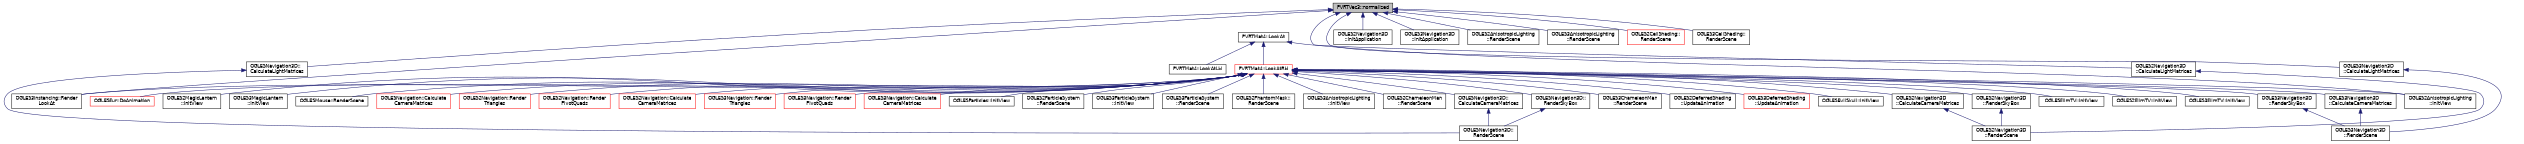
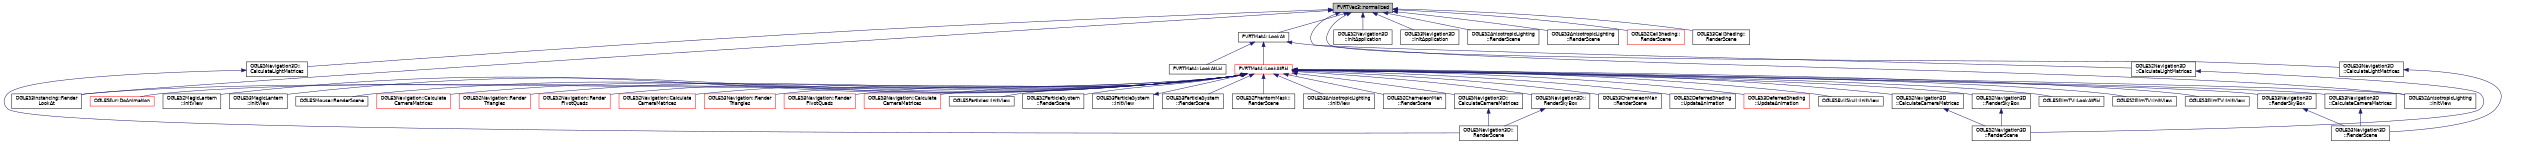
edge "PVRTMat4::LookAt" -> "PVRTVec3::normalized": added
edge "OGLES3ParticleSystem ::InitView" -> "PVRTMat4::LookAtRH": reversed
node "OGLESFilmTV::InitView": label "OGLESFilmTV::InitView" -> "OGLESFilmTV::LookAtRH"
